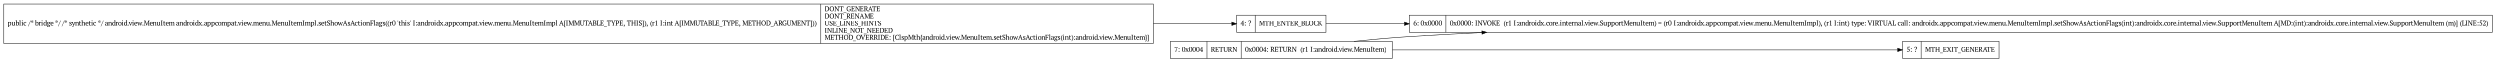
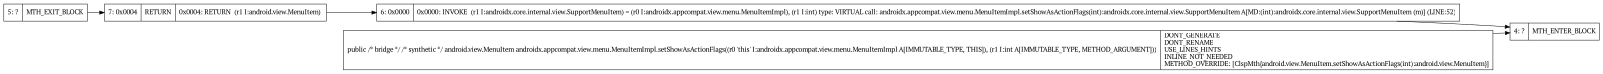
edge "4: ?" -> "6: 0x0000": reversed
edge "7: 0x0004" -> "5: ?": reversed
node "5: ?": text "MTH_EXIT_GENERATE" -> "MTH_EXIT_BLOCK"
